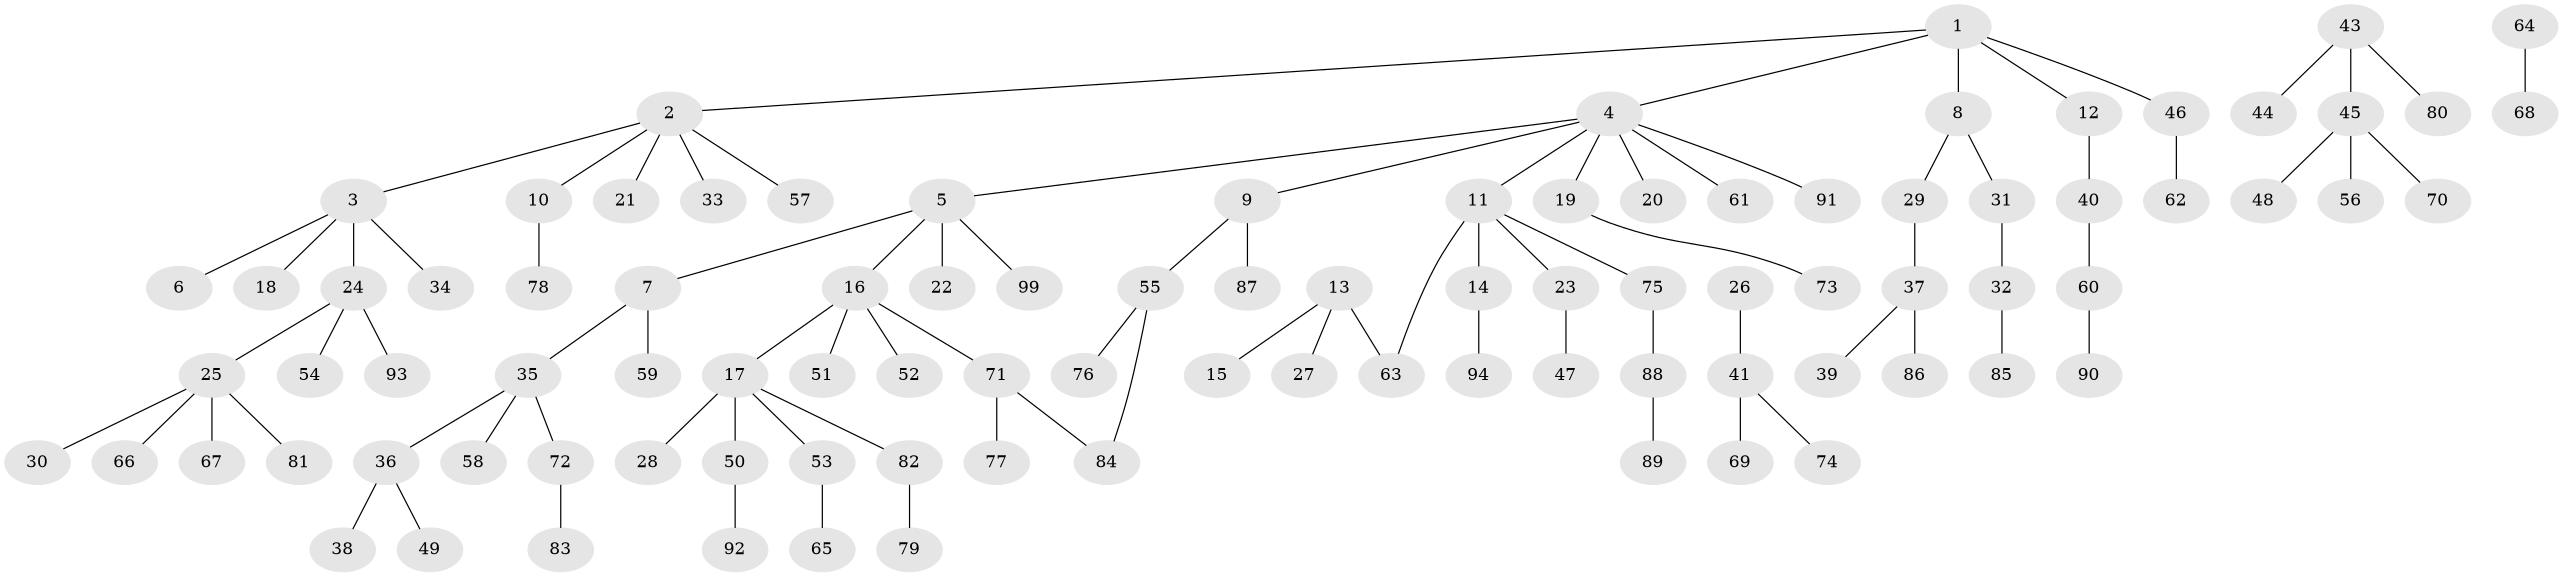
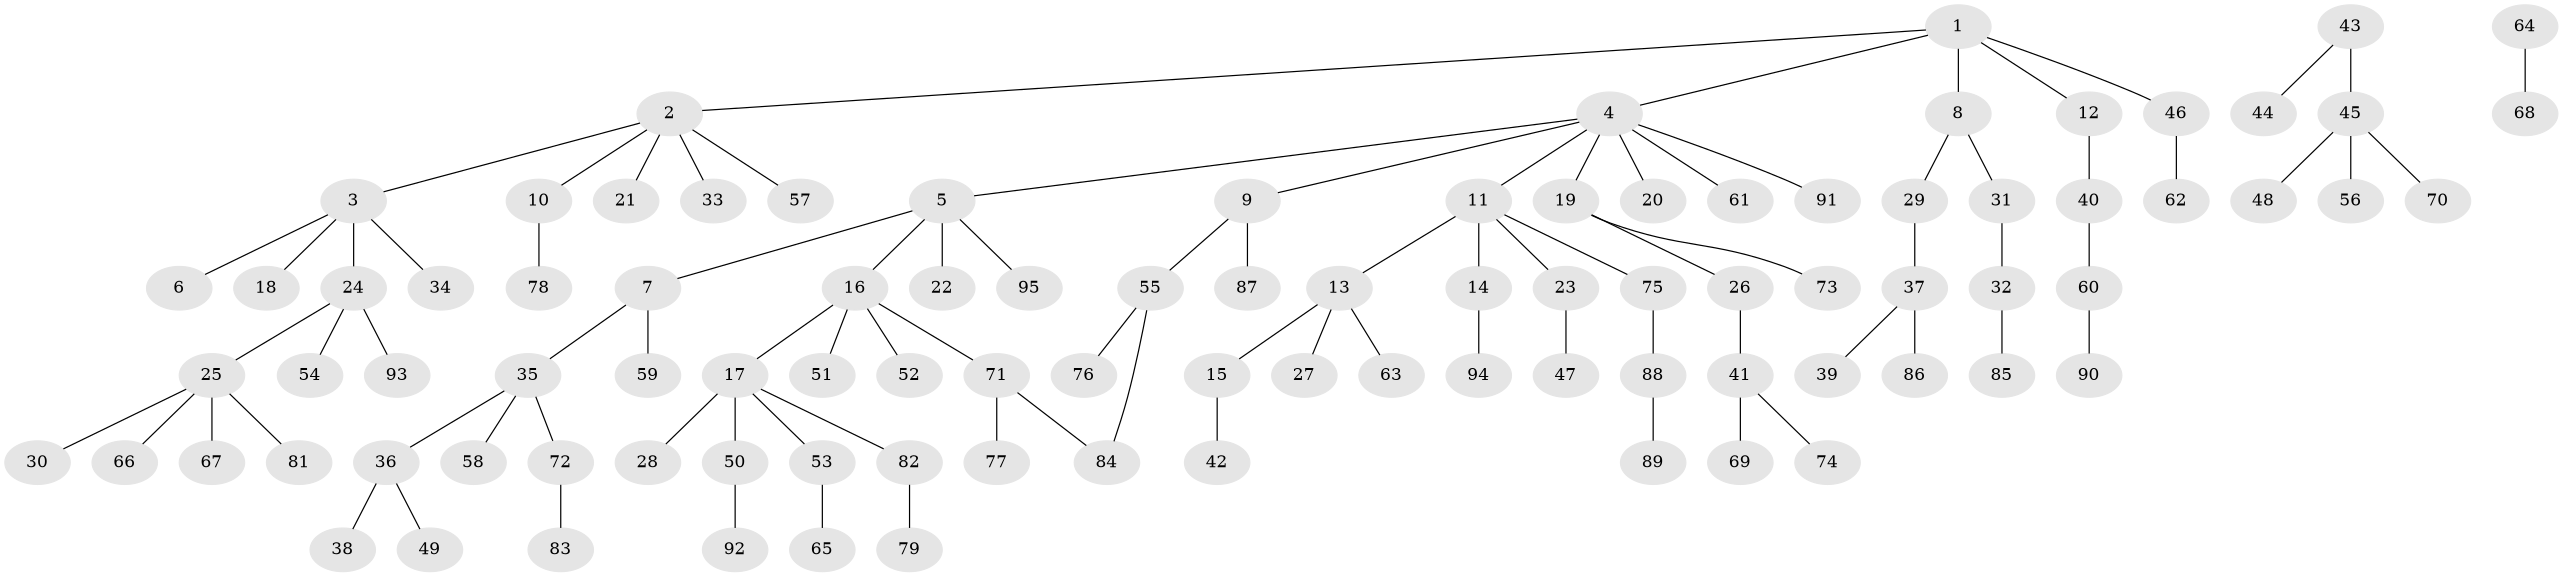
node "80": removed
edge "19" -- "26": added
edge "11" -- "63": now "11" -- "13"
node "99": label "99" -> "95"
node "42": added
